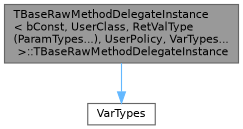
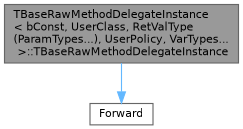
node "VarTypes": label "VarTypes" -> "Forward"
